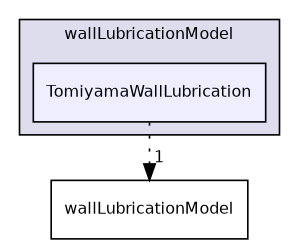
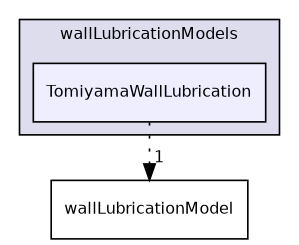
cluster "wallLubricationModel": label "wallLubricationModel" -> "wallLubricationModels"
